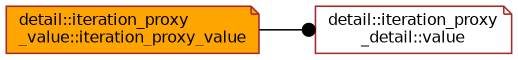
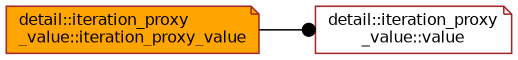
node "detail::iteration_proxy _detail::value": label "detail::iteration_proxy _detail::value" -> "detail::iteration_proxy _value::value"
